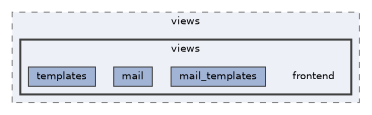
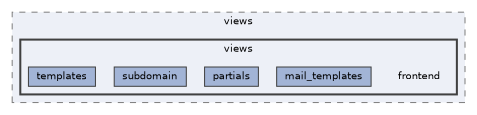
node "mail": label "mail" -> "partials"
node "subdomain": added
